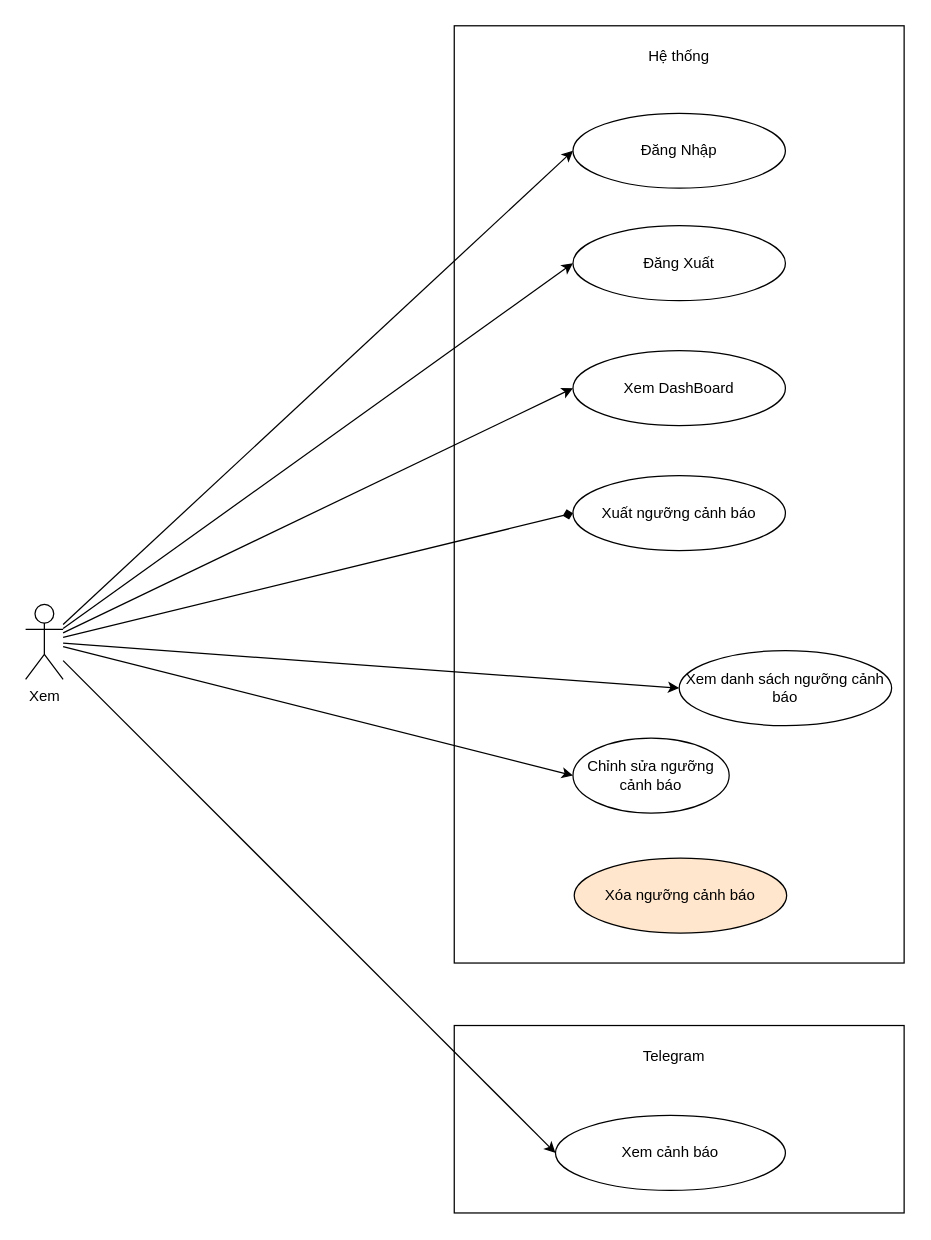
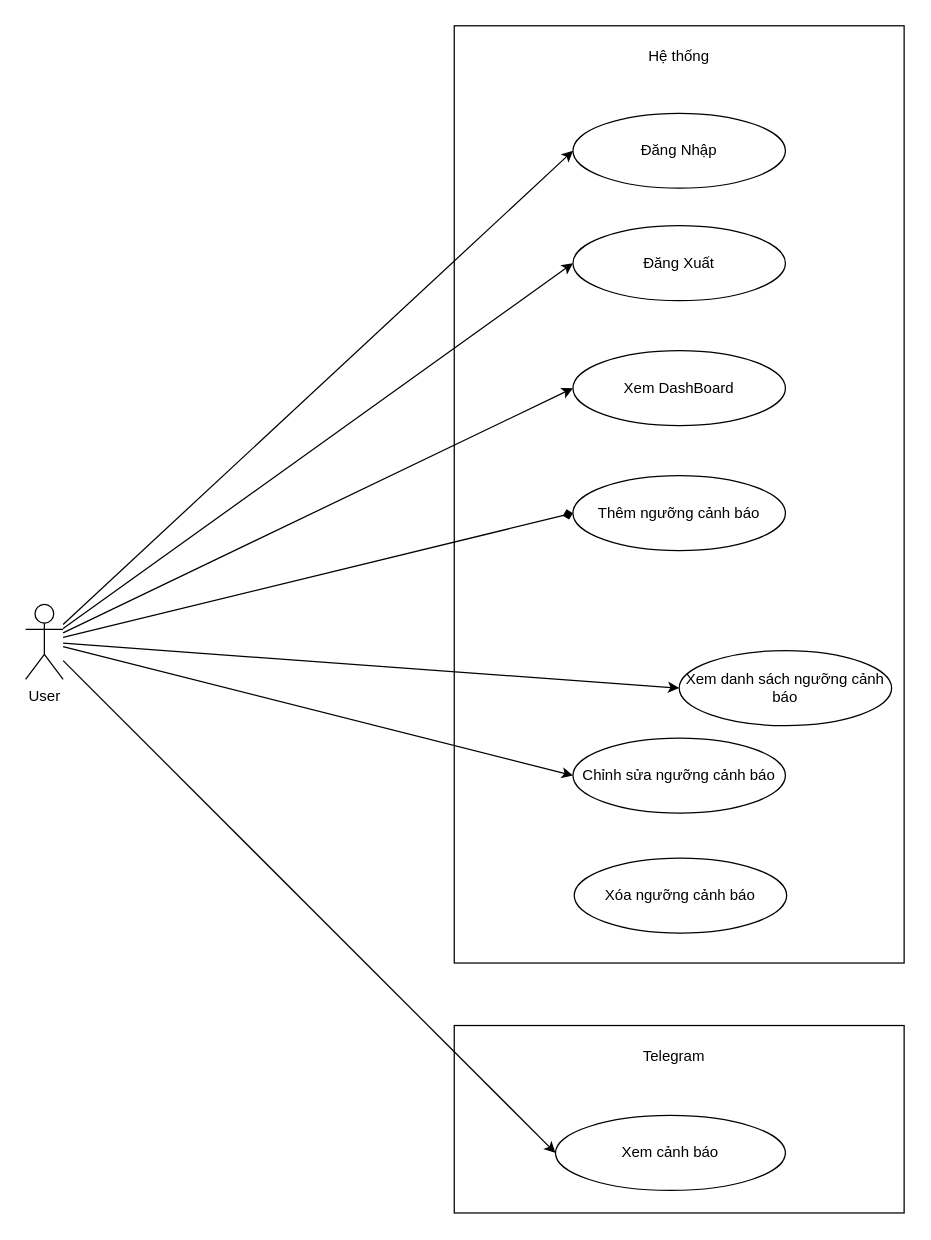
node "Xuất ngưỡng cảnh báo": label "Xuất ngưỡng cảnh báo" -> "Thêm ngưỡng cảnh báo"
node "Xem": label "Xem" -> "User"
node "Chỉnh sửa ngưỡng cảnh báo": size 156x75 -> 213x75
node "Xóa ngưỡng cảnh báo": fillcolor #ffe6cc -> #ffffff
